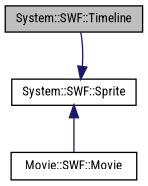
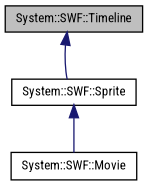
edge "System::SWF::Timeline" -> "System::SWF::Sprite": reversed
node "Movie::SWF::Movie": label "Movie::SWF::Movie" -> "System::SWF::Movie"
